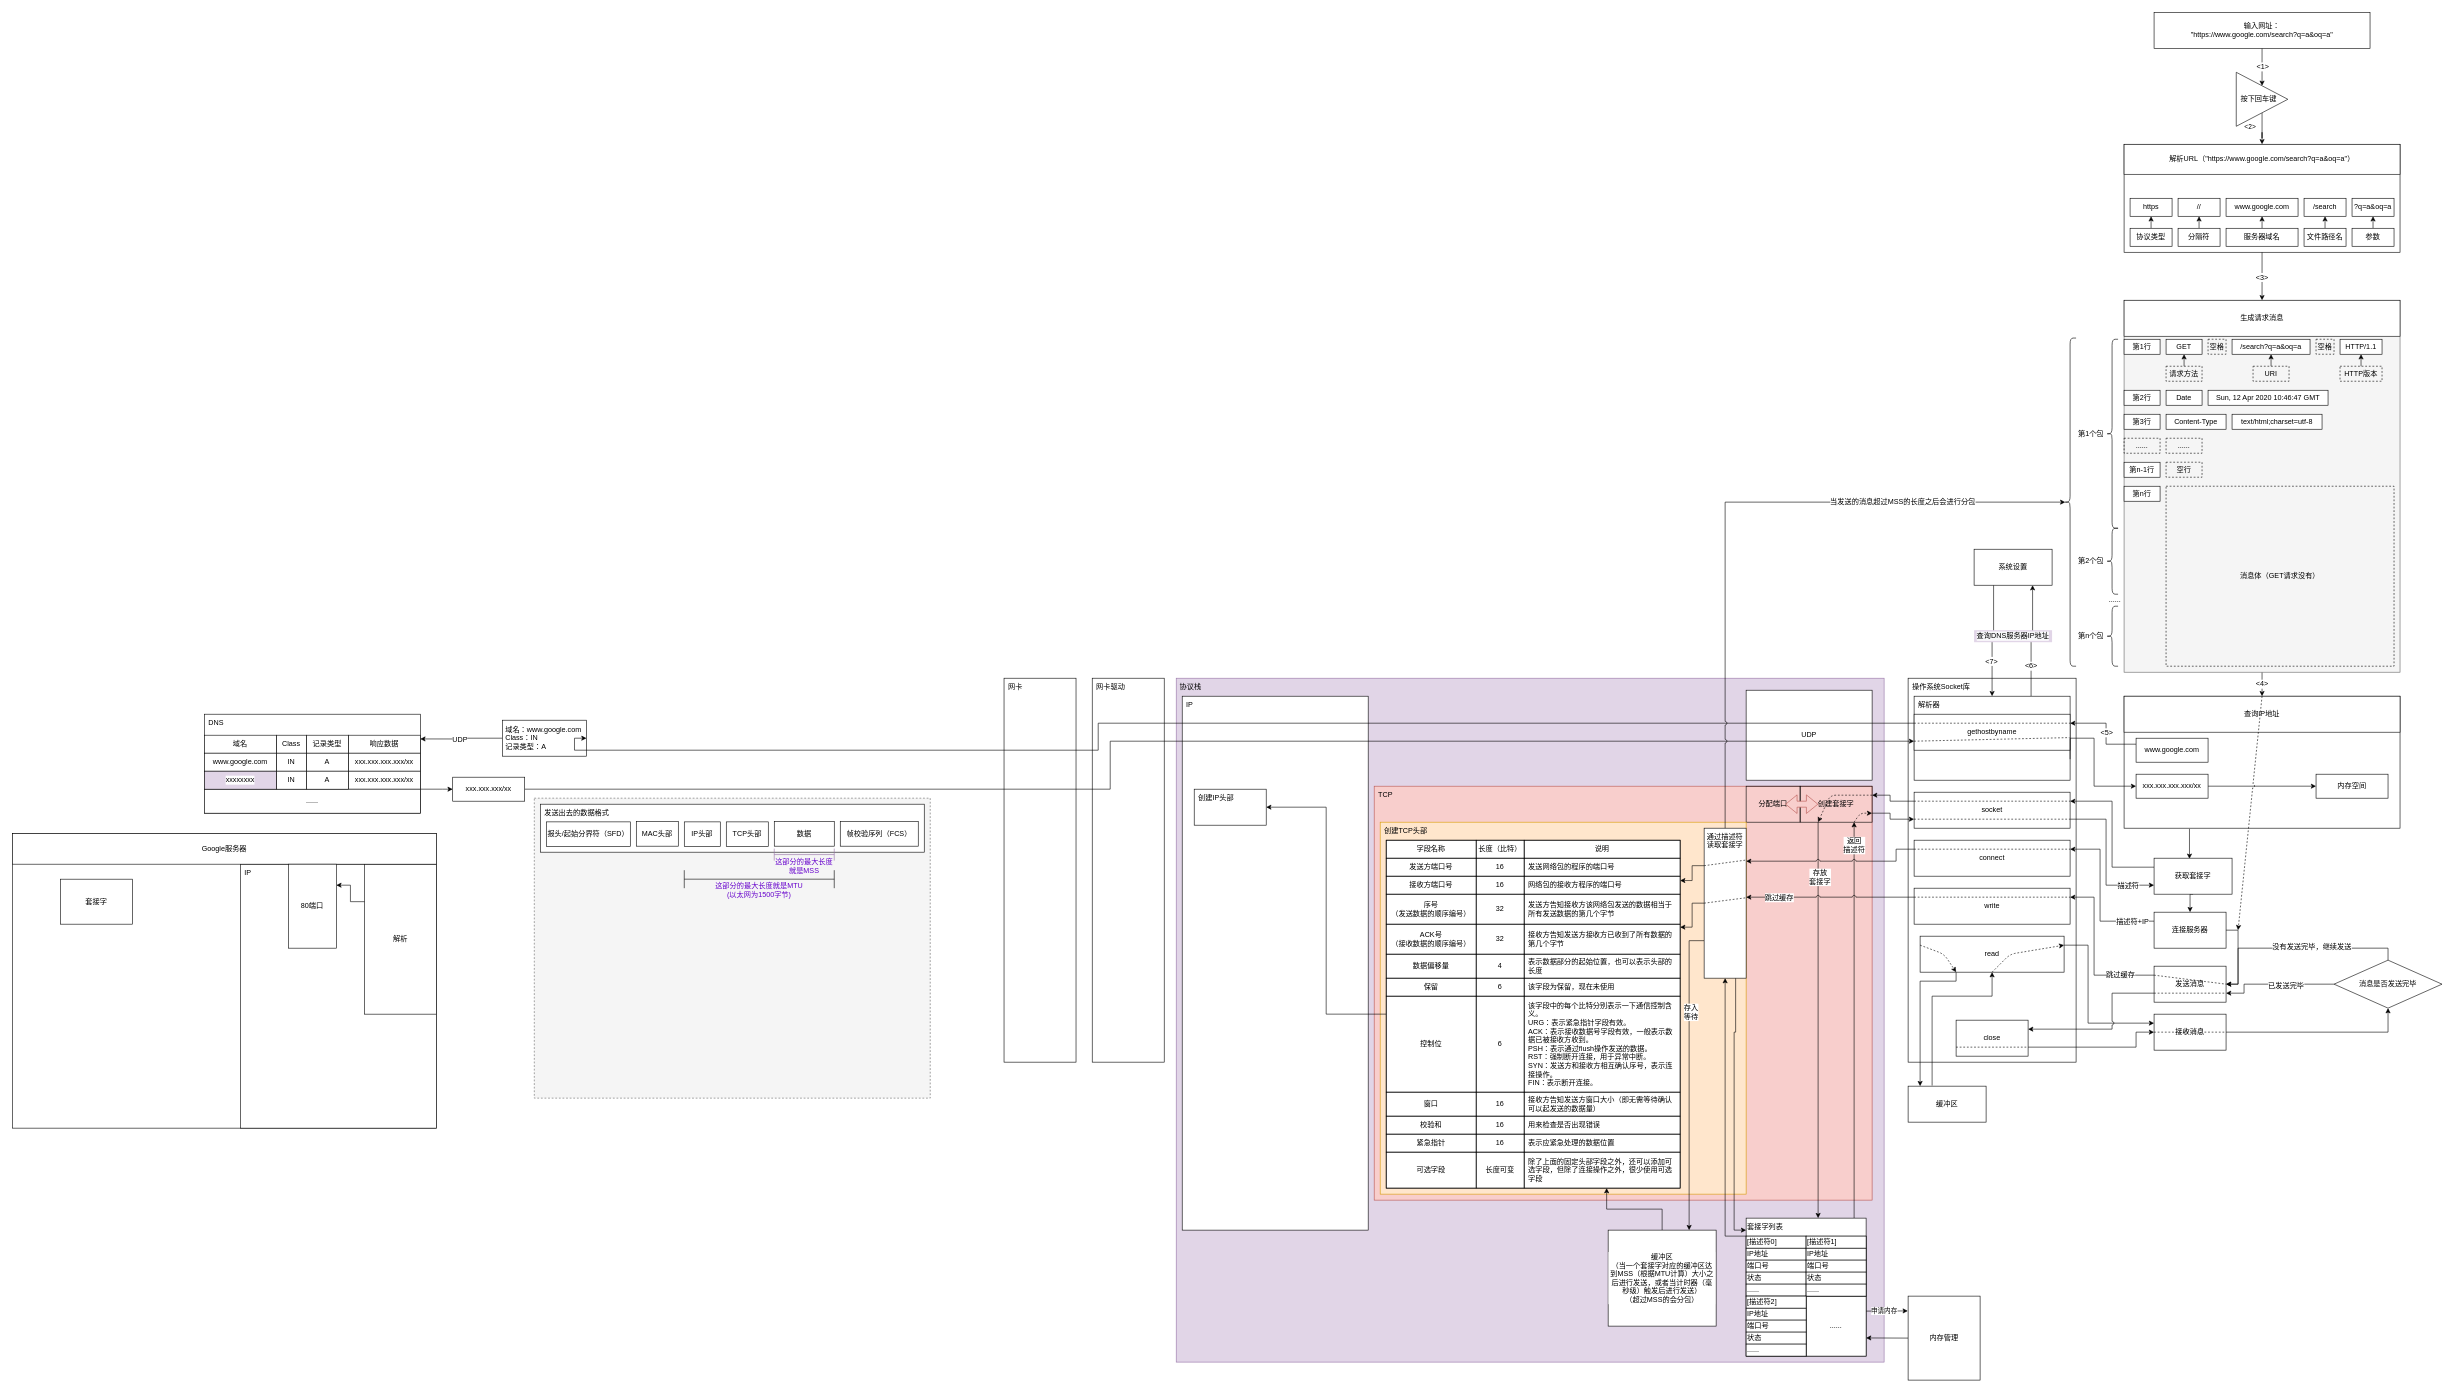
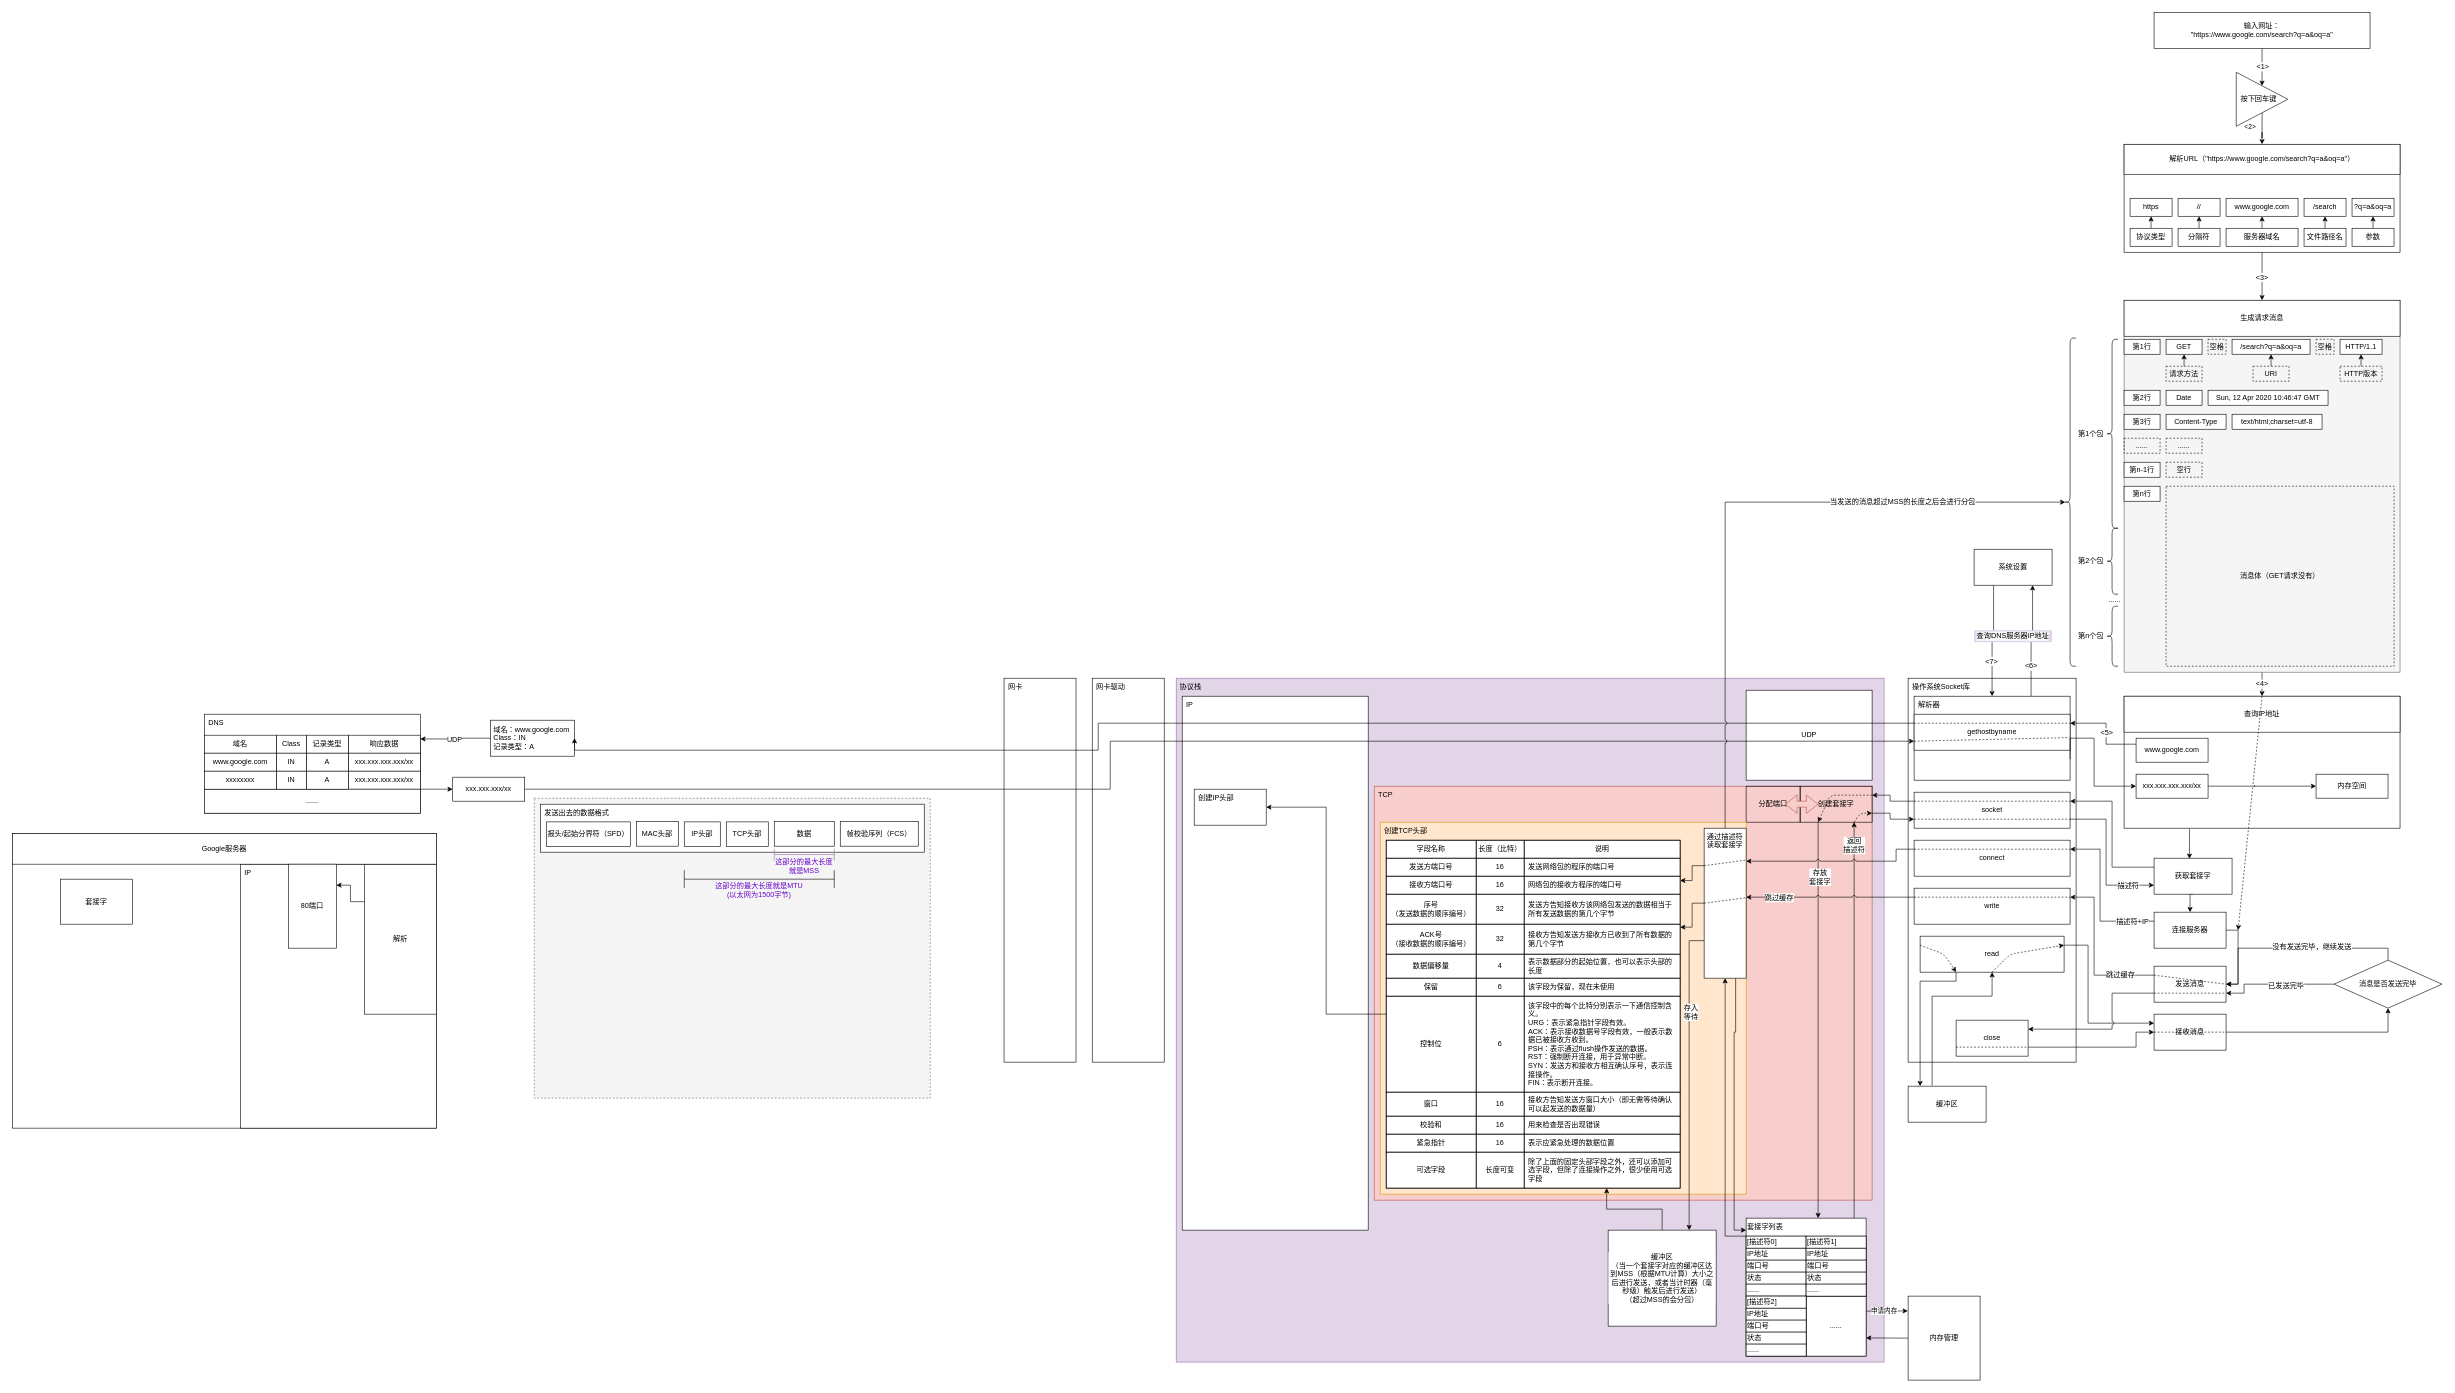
node "域名：www.google.com Class：IN 记录类型：A": moved (545, 738) -> (533, 738)
node "xxxxxxxx": fillcolor #e1d5e7 -> #ffffff
